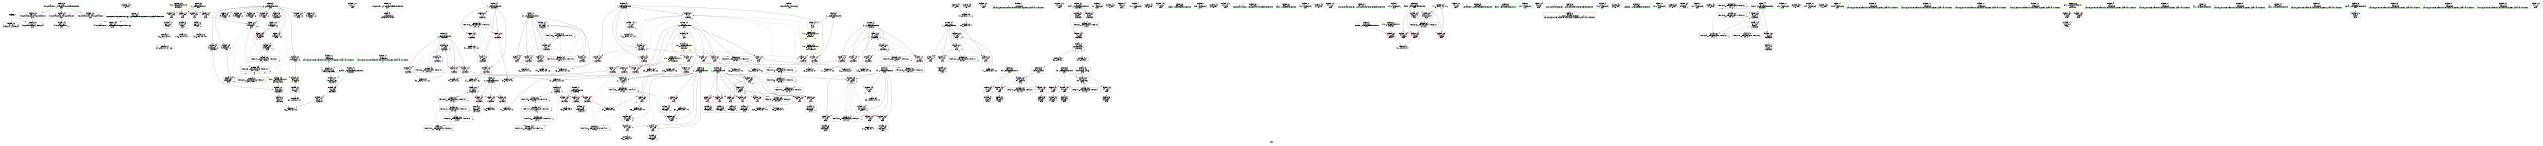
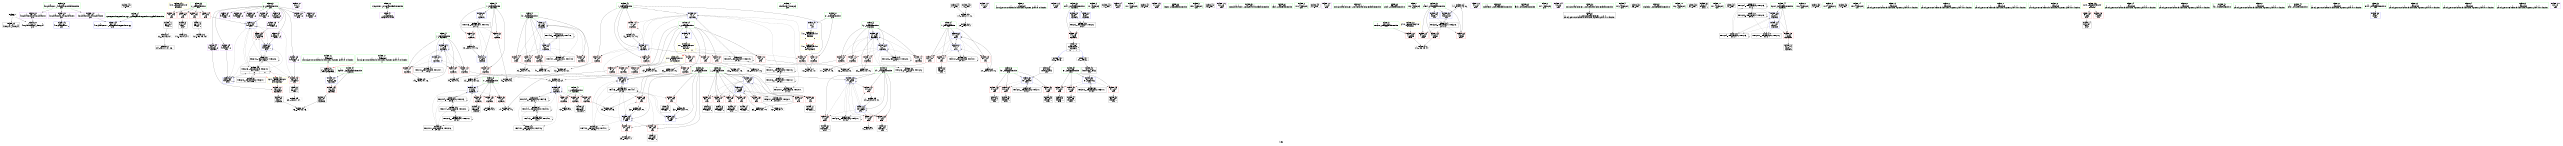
node "NodeID: 62": added
